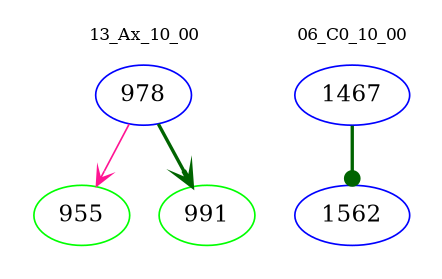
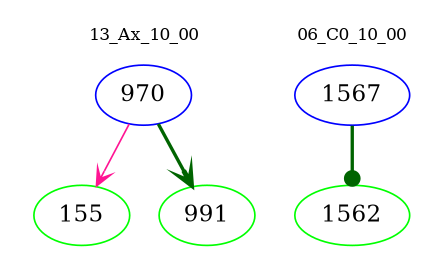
node "978": label "978" -> "970"
node "1467": label "1467" -> "1567"
node "955": label "955" -> "155"
node "1562": color blue -> green
